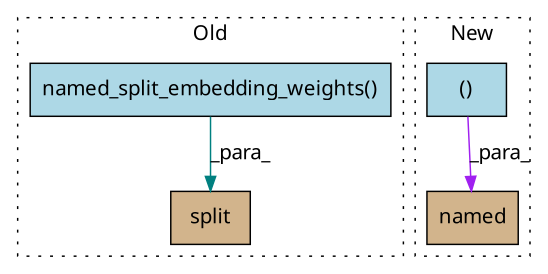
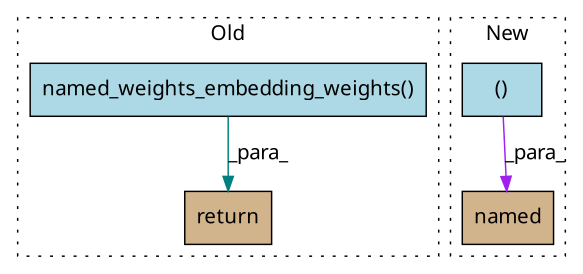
node "named_split_embedding_weights()": label "named_split_embedding_weights()" -> "named_weights_embedding_weights()"
node "split": label "split" -> "return"
